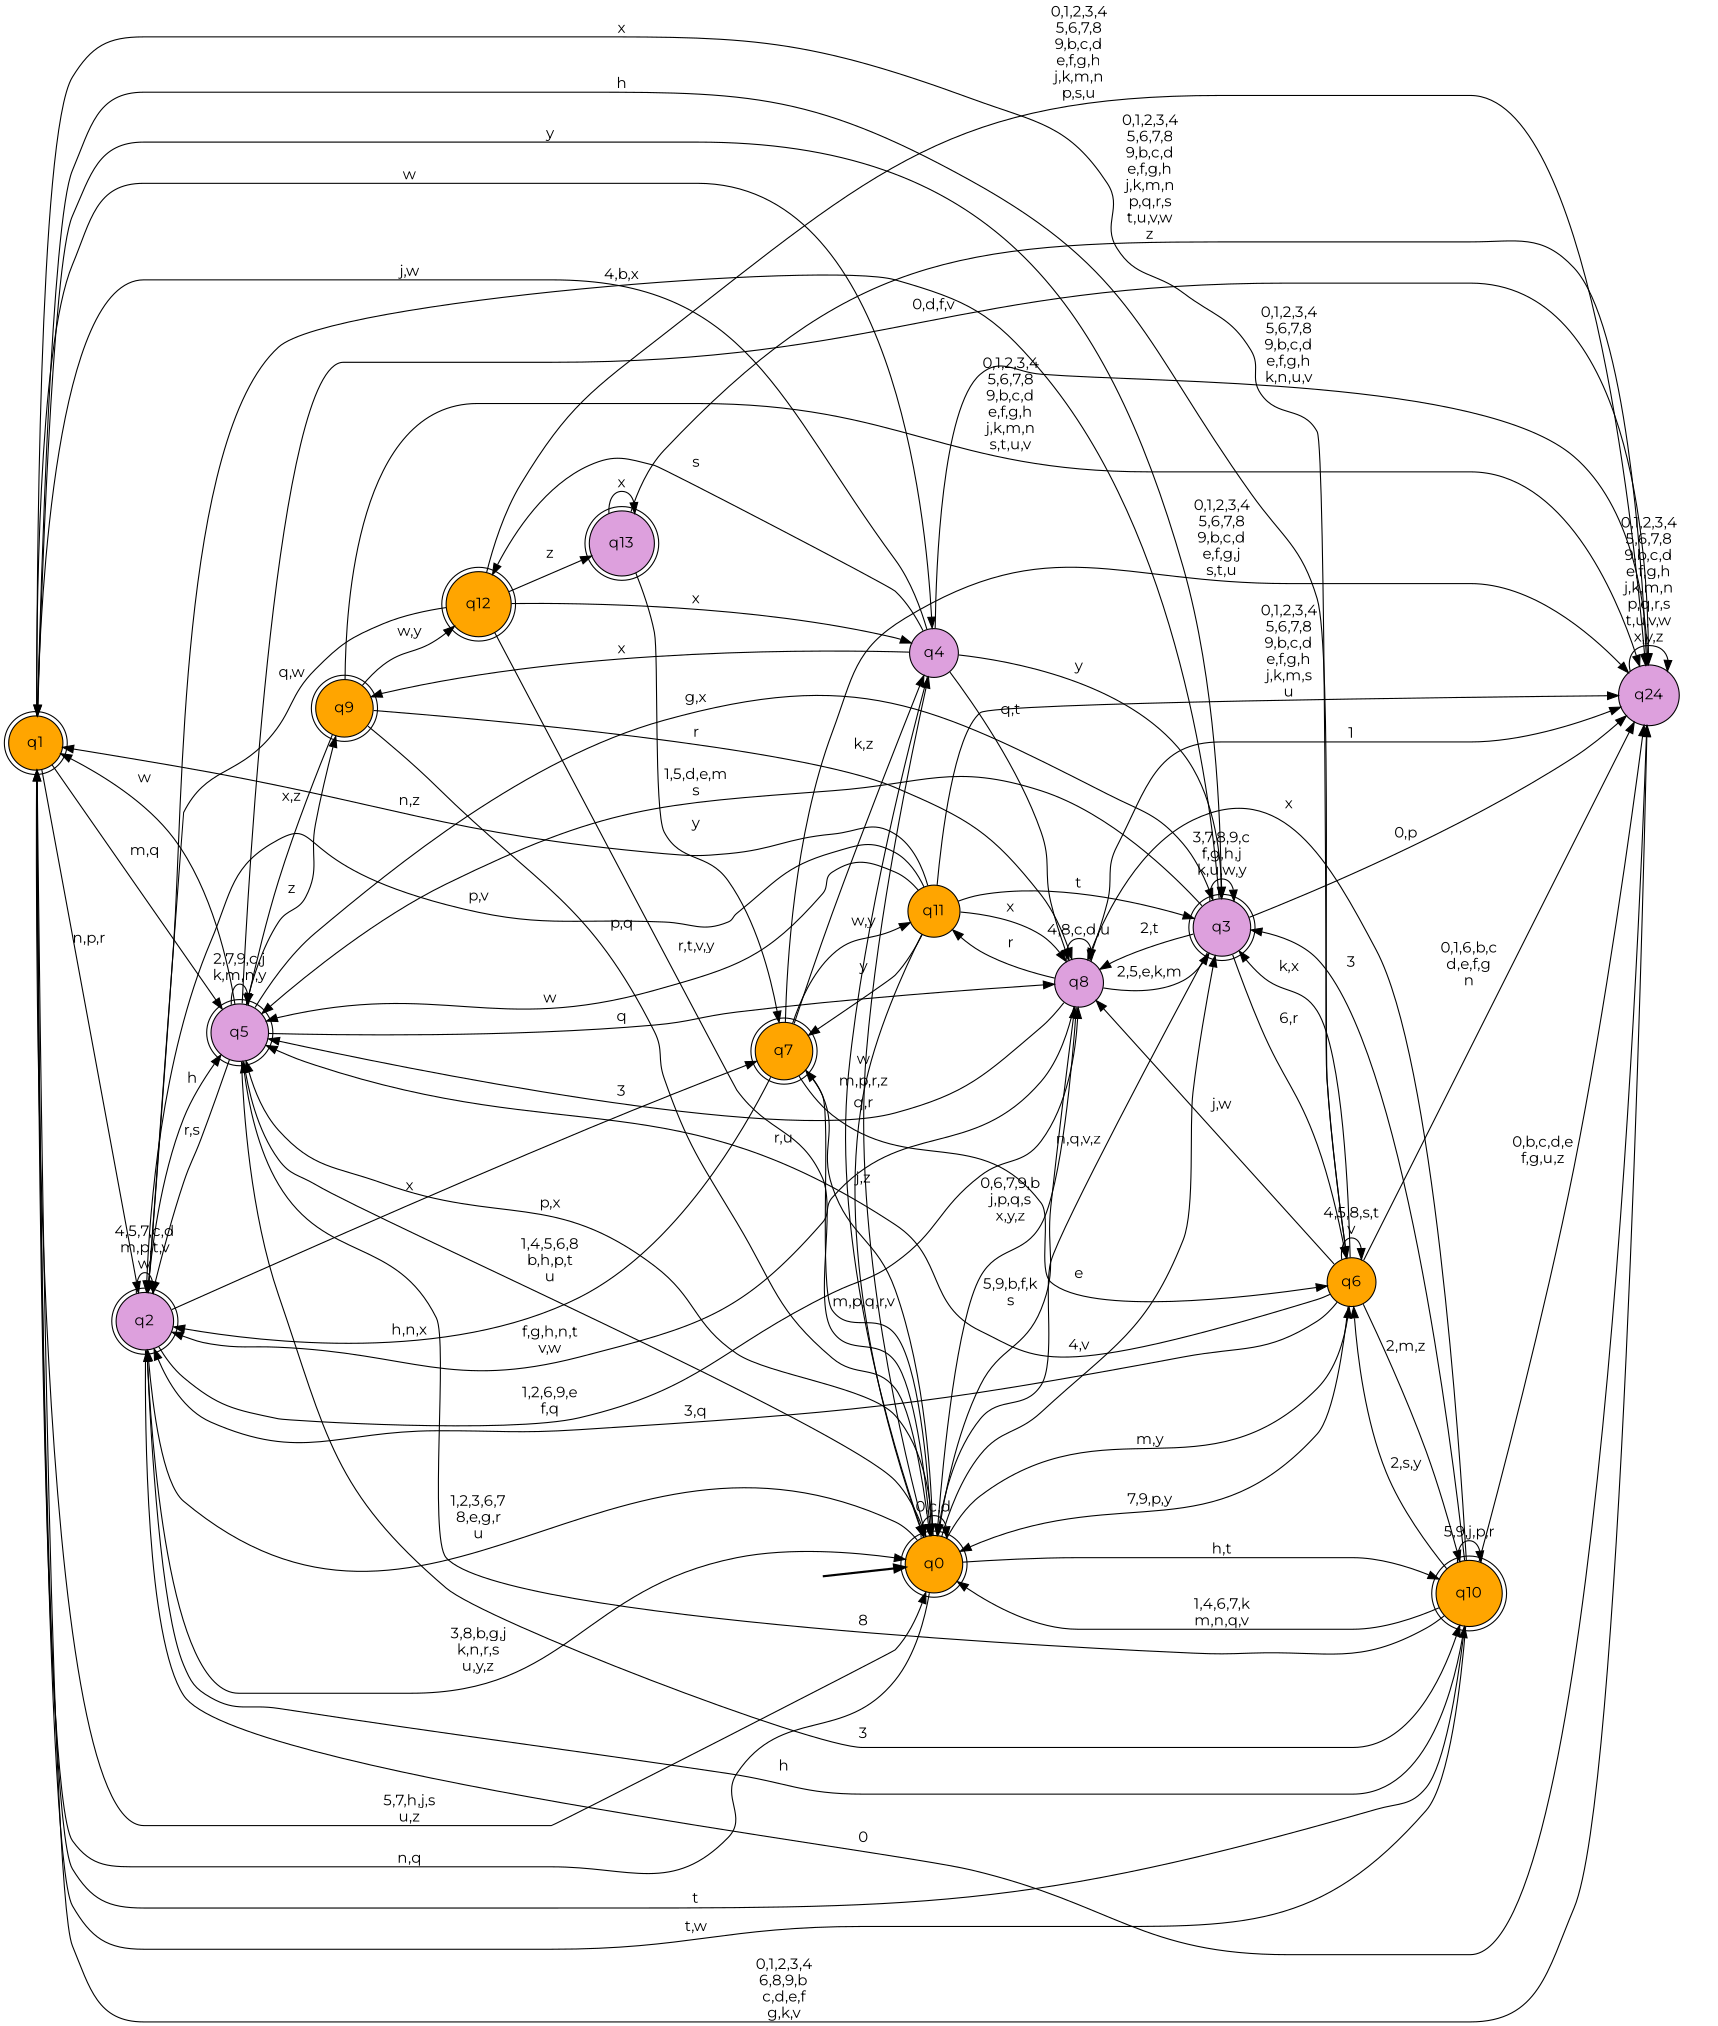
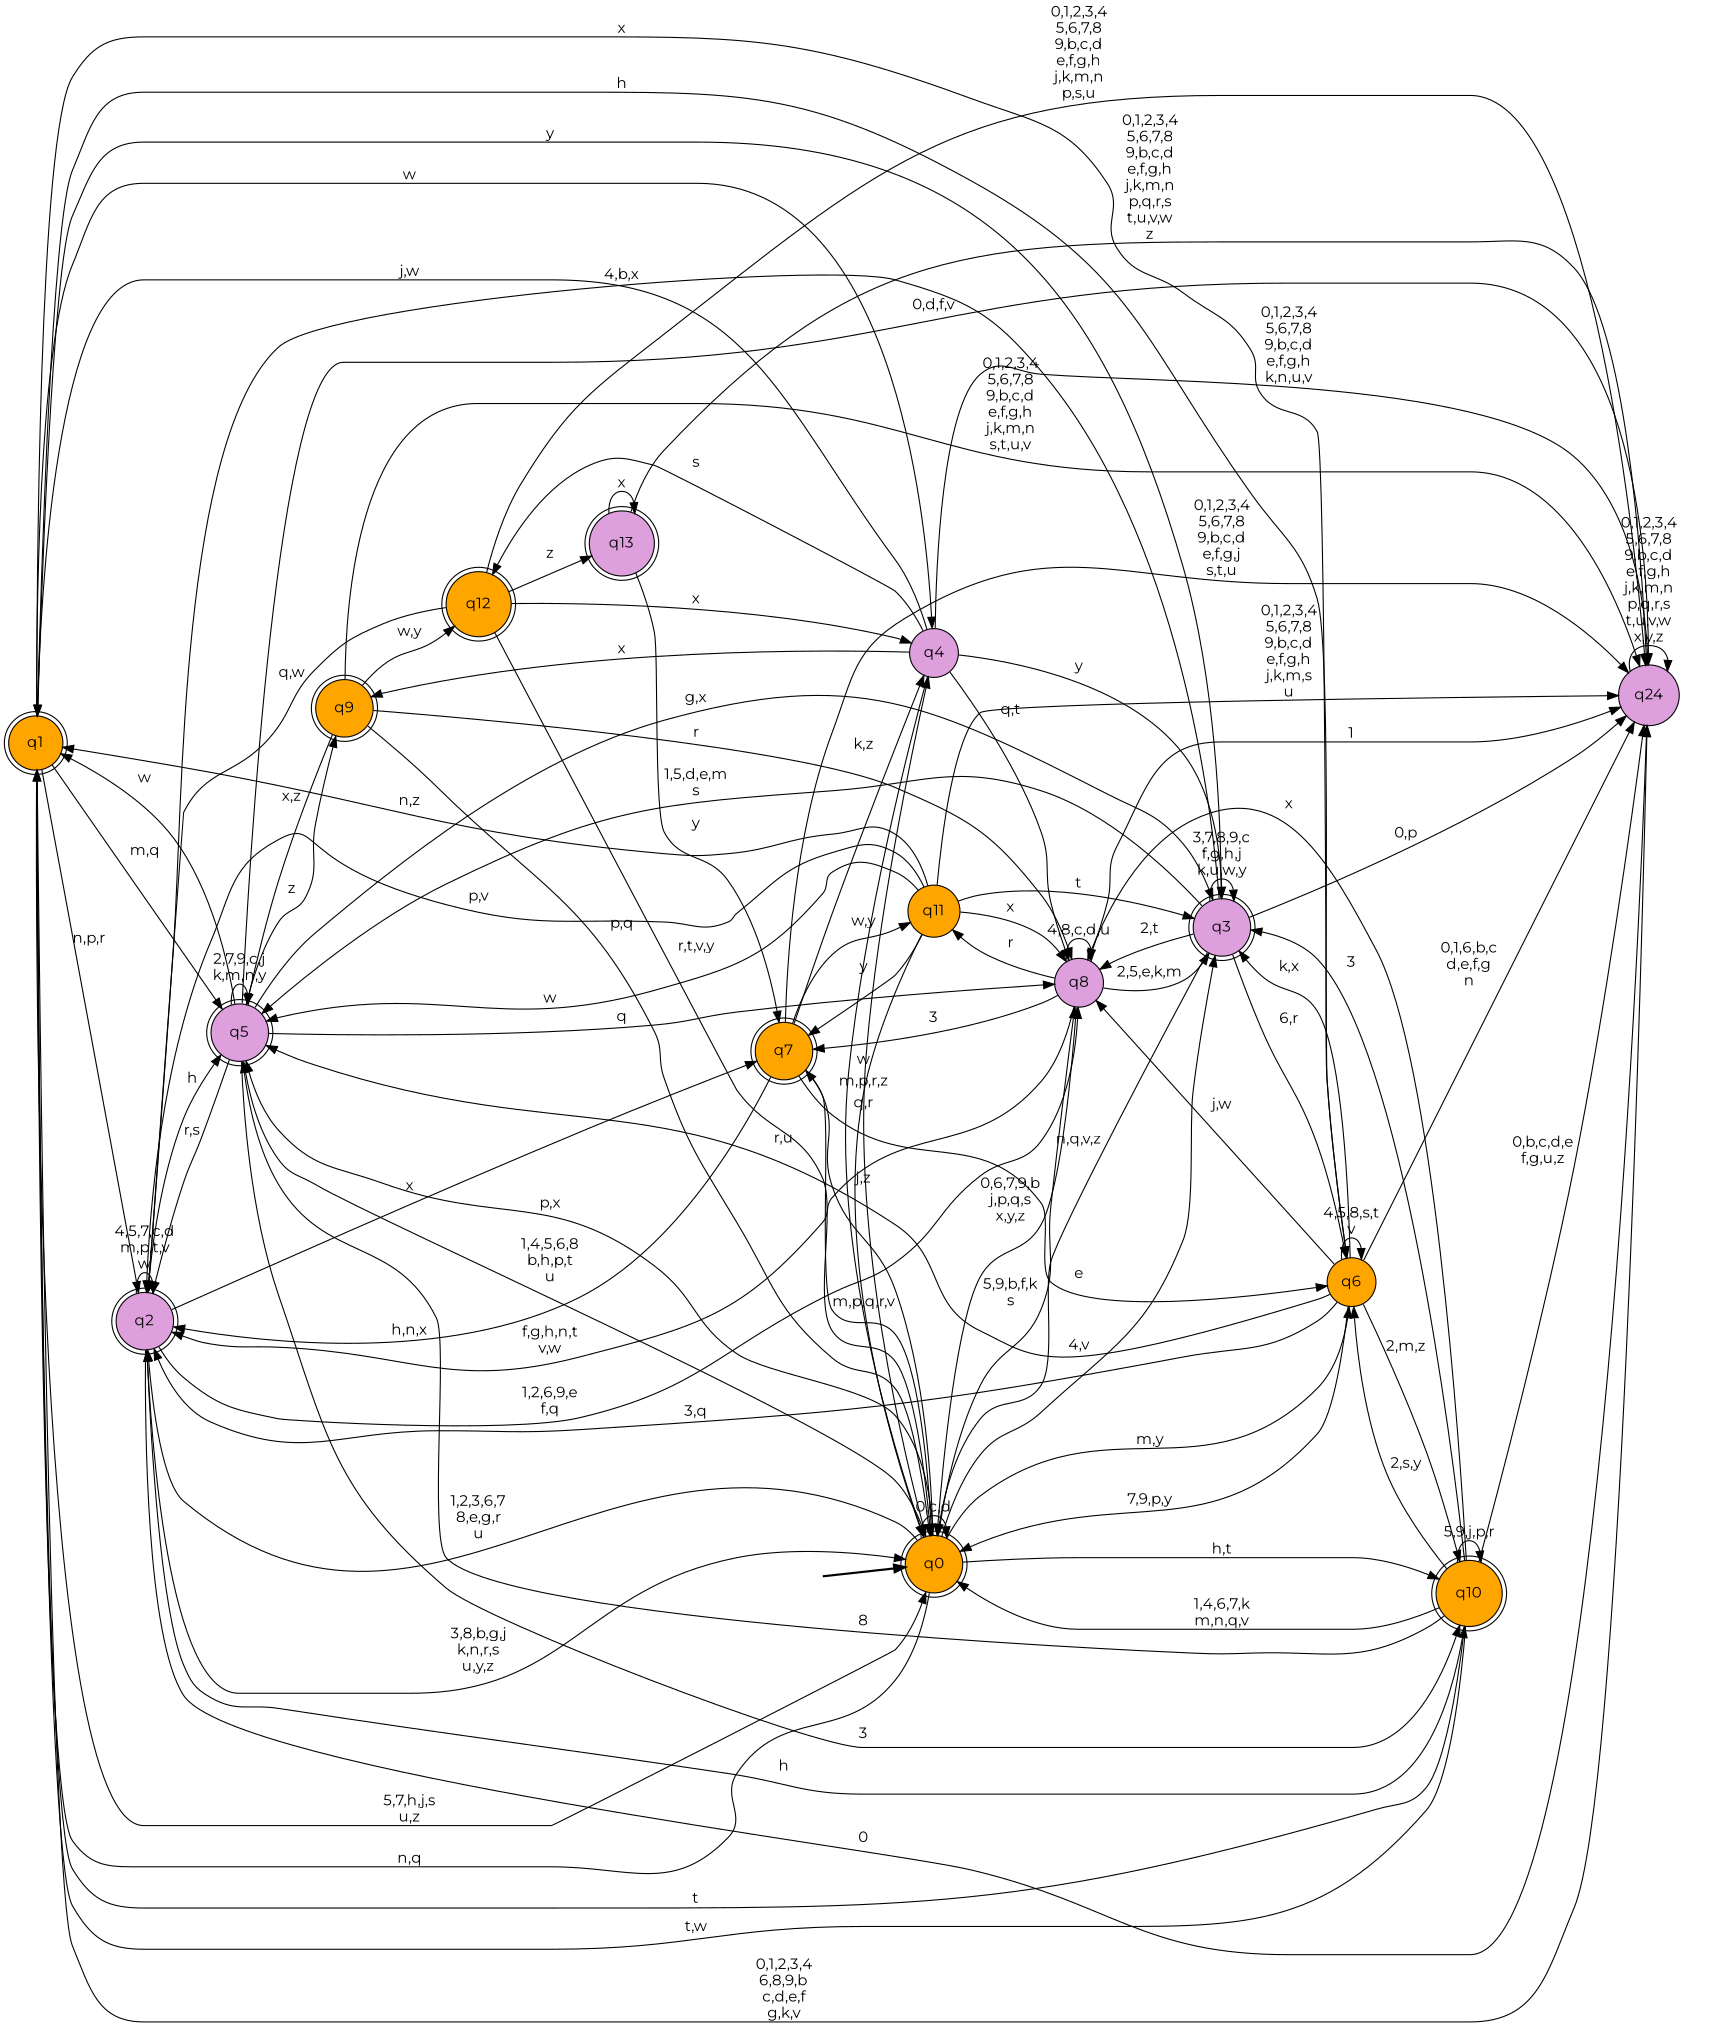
edge "q8" -> "q5": now "q8" -> "q7"
